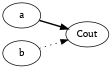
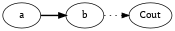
edge "a" -> "Cout": now "a" -> "b"
